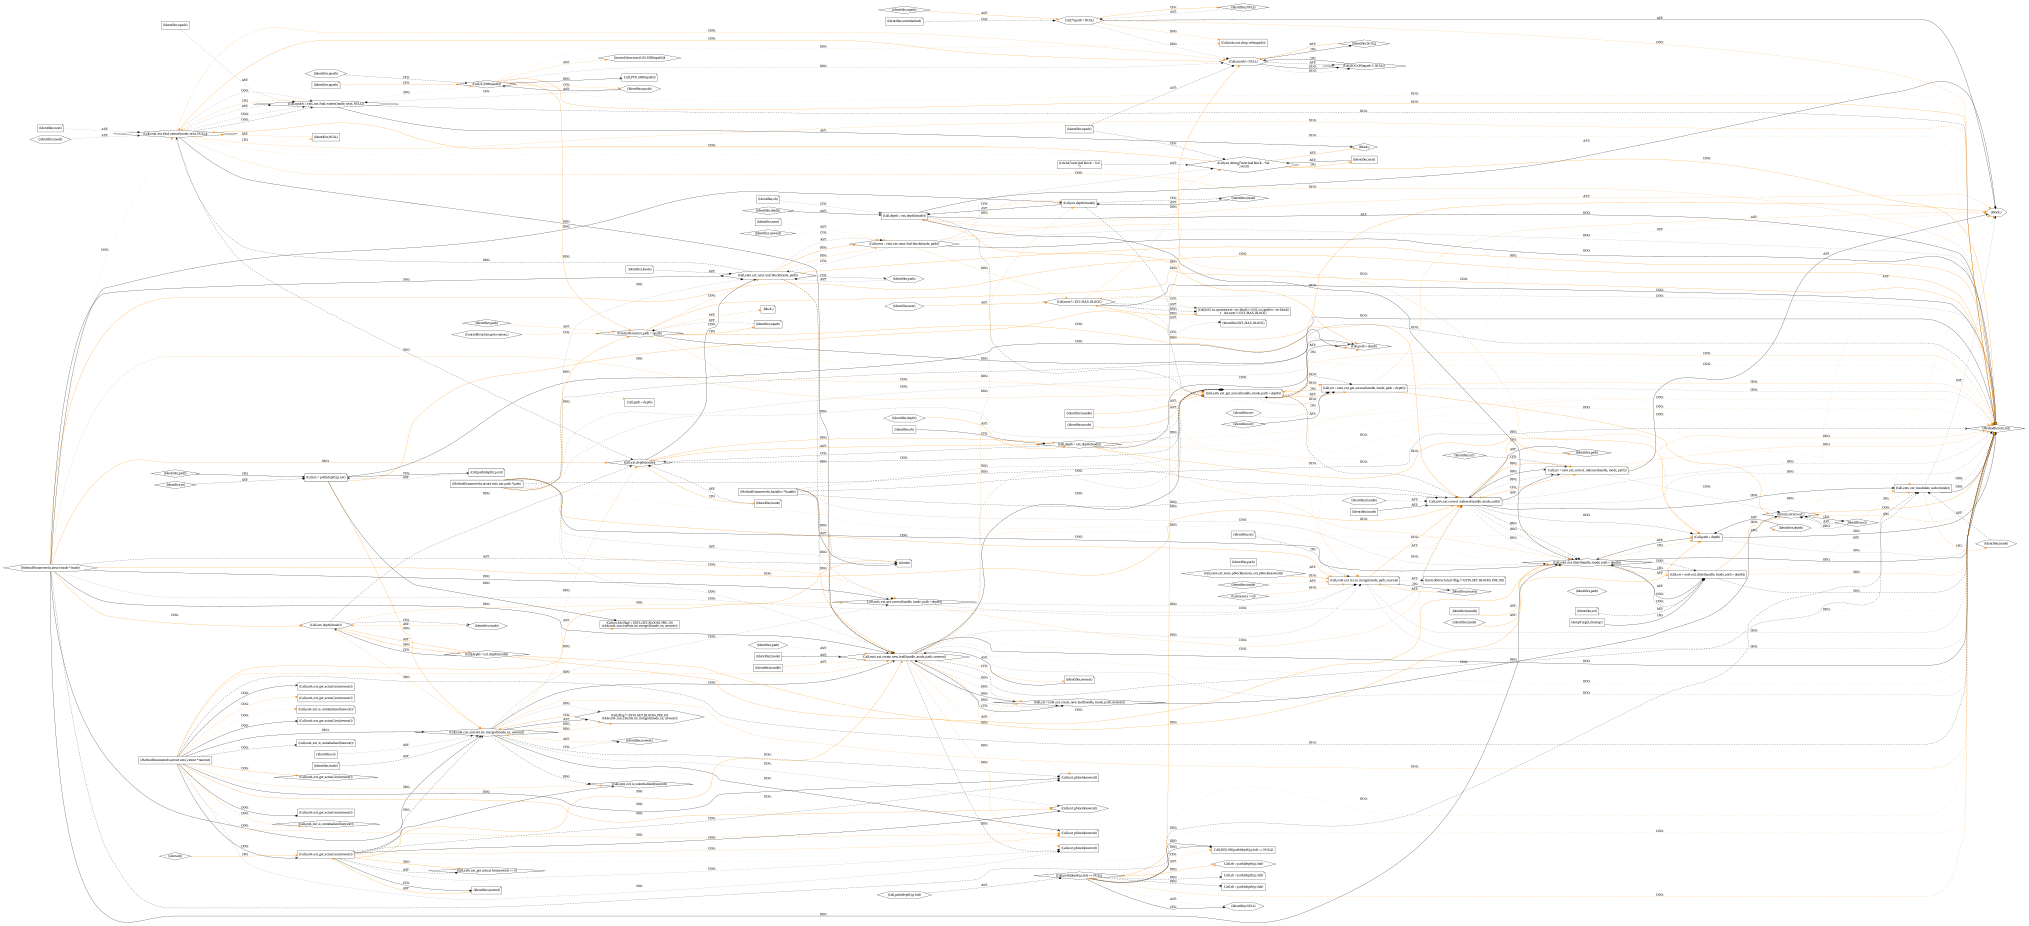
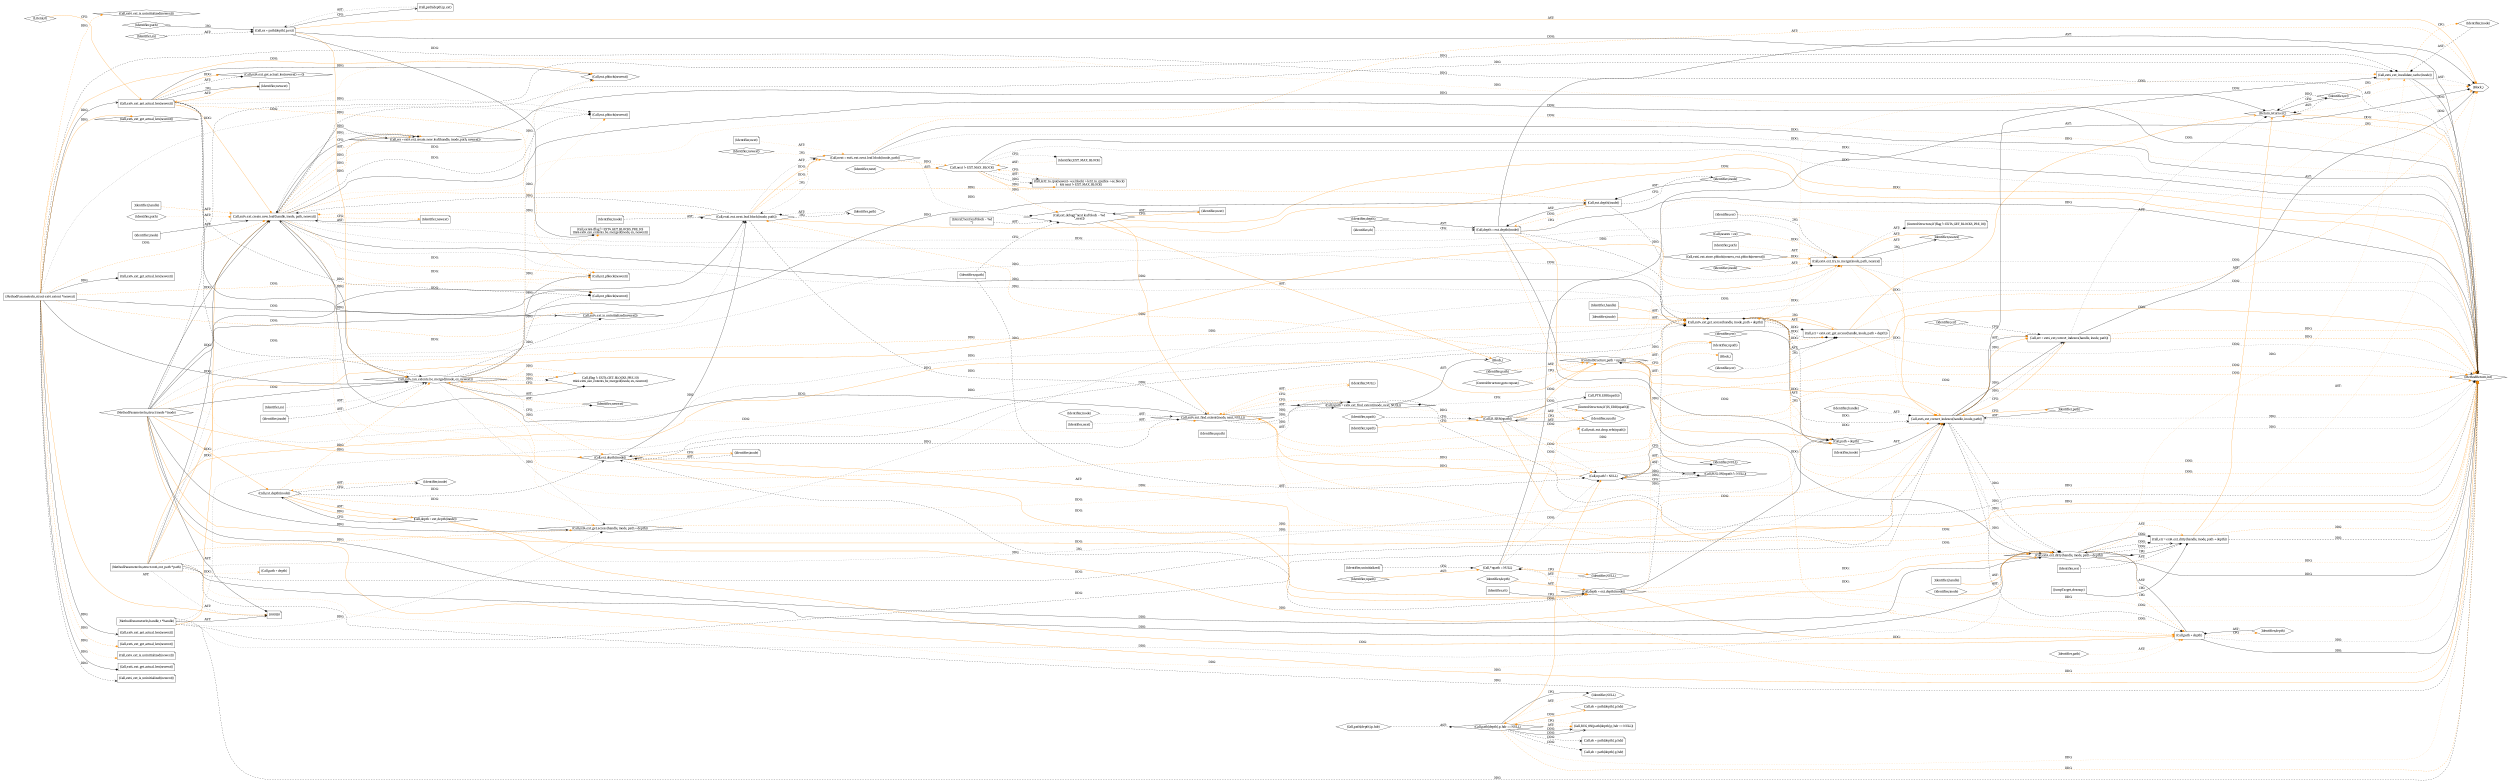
edge "(MethodParameterIn,struct inode *inode)" -> "1000110": style dashed -> solid
edge "(MethodParameterIn,struct ext4_ext_path *path)" -> "(Call,ext4_ext_create_new_leaf(handle, inode, path, newext))": style dotted -> solid
node "(Call,ext4_ext_create_new_leaf(handle, inode, path, newext))": shape hexagon -> box
edge "(Call,ext4_can_extents_be_merged(inode, ex, newext))" -> "(Call,ext4_ext_create_new_leaf(handle, inode, path, newext))": reversed
